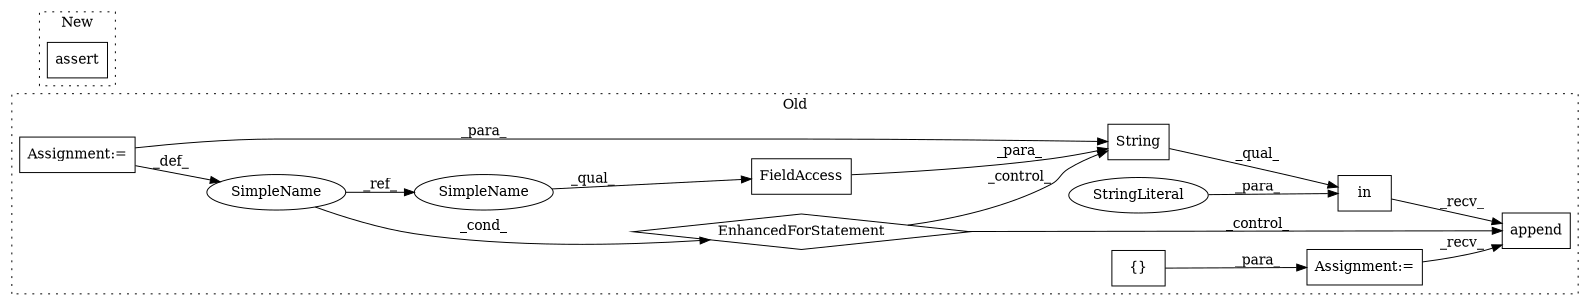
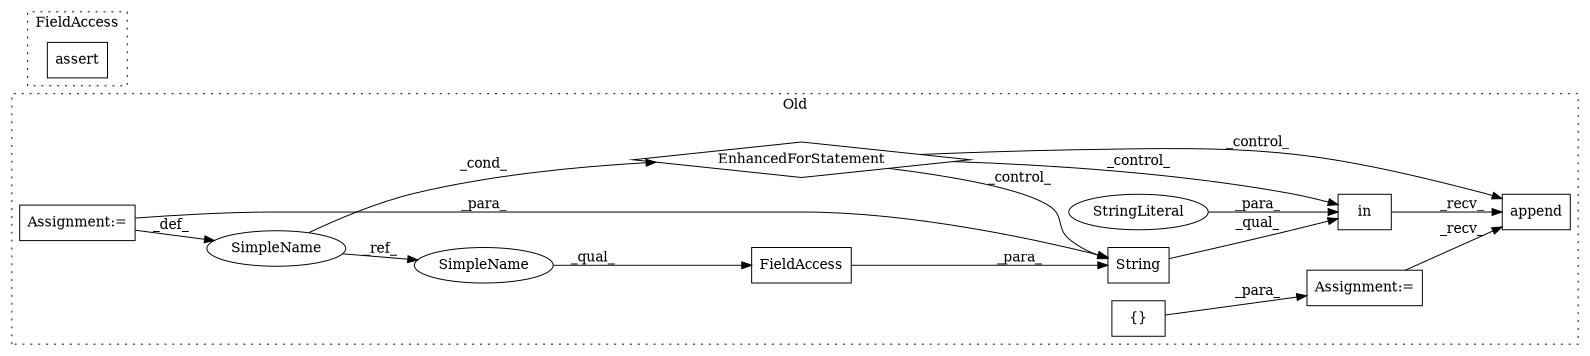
cluster "New": label "New" -> "FieldAccess"
edge "EnhancedForStatement" -> "in": added, label "_control_"
